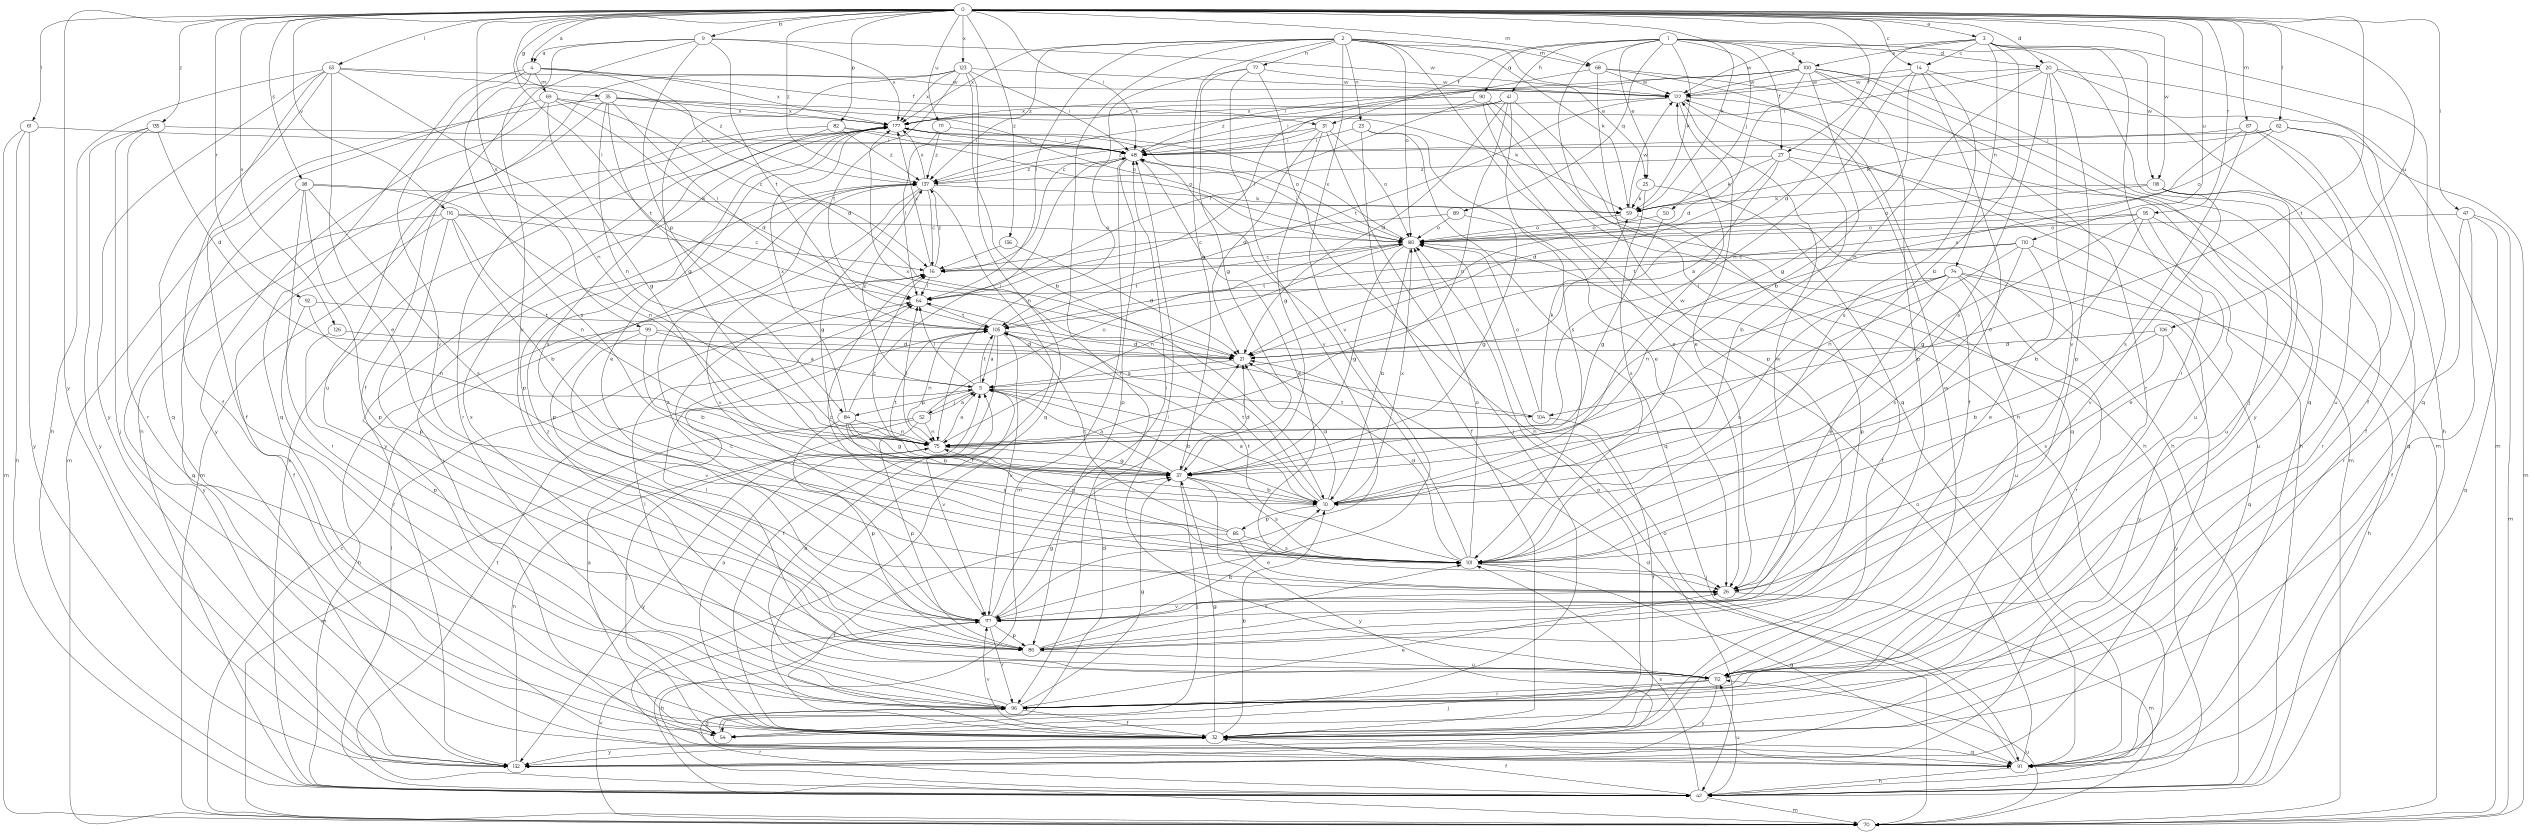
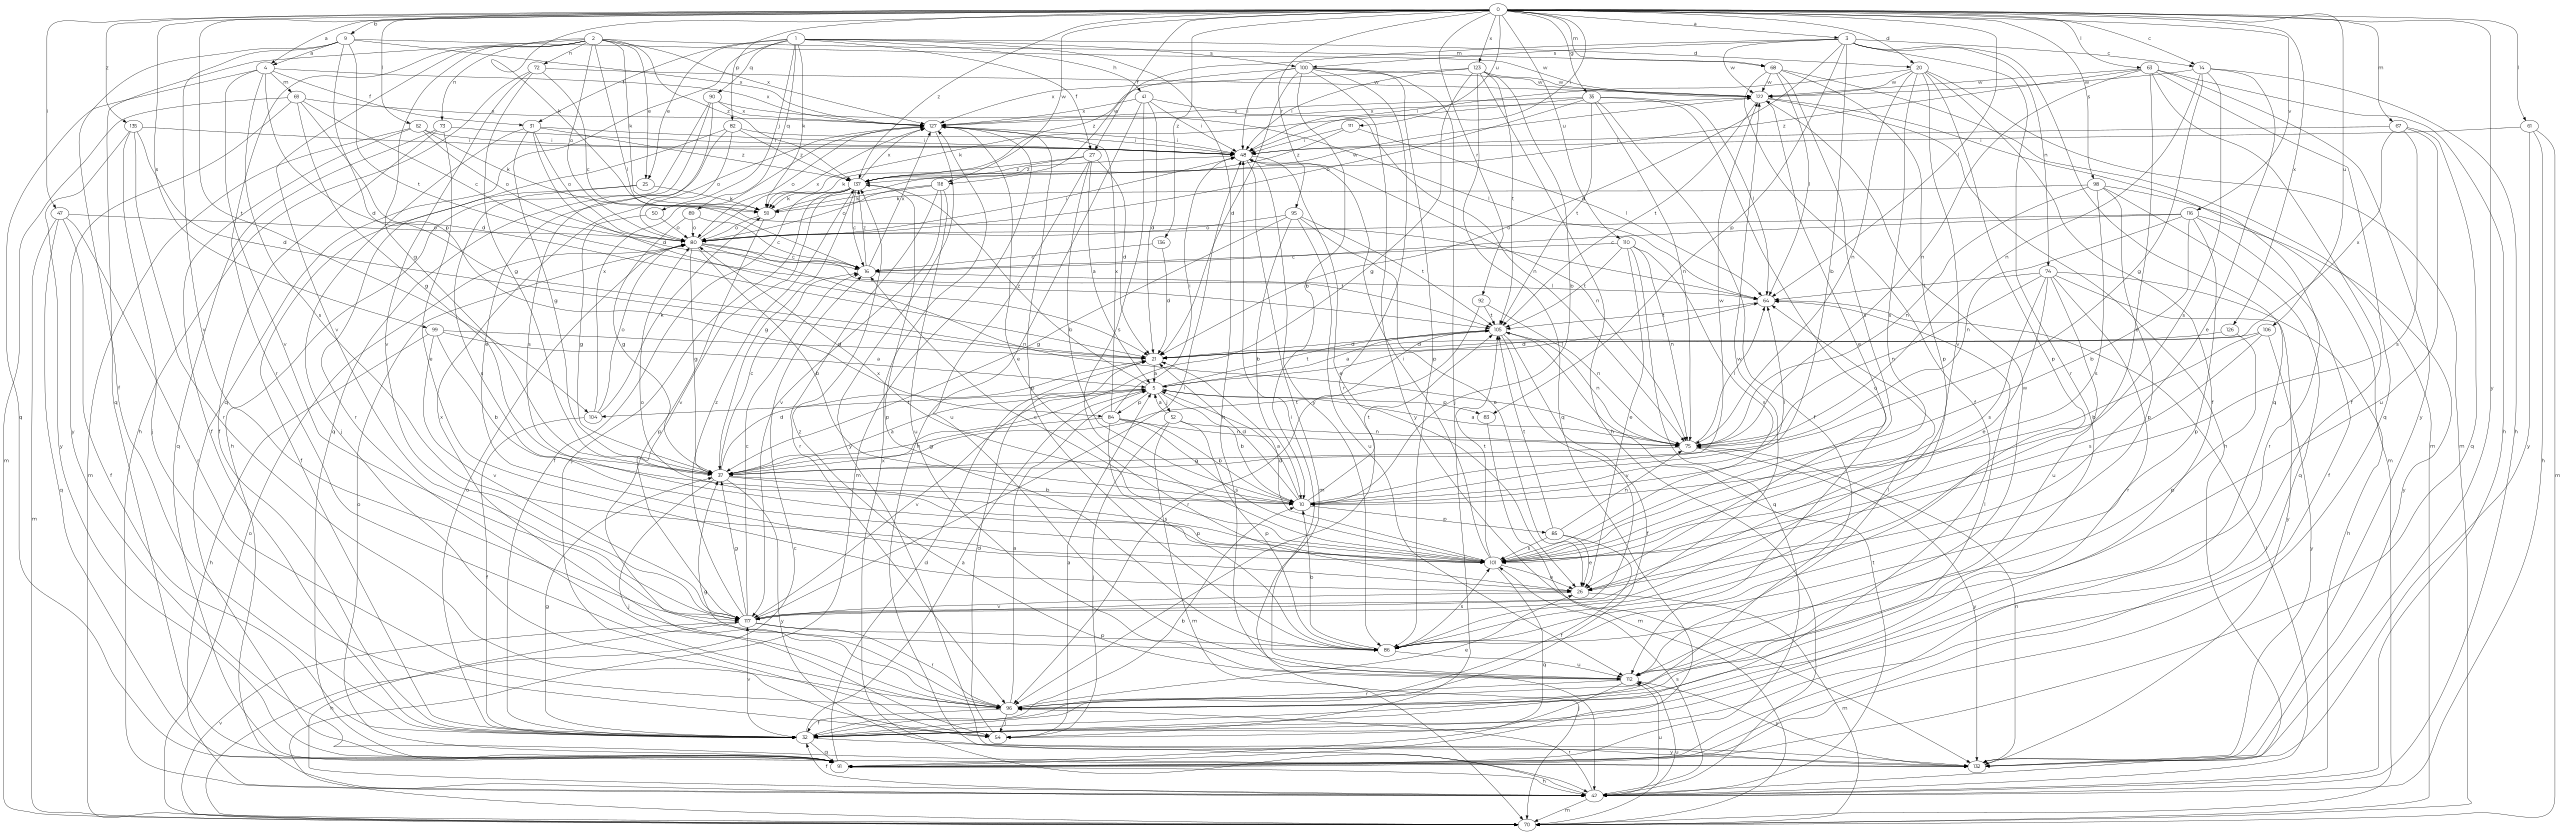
node "23": label "23" -> "73"
edge "52" -> "80": removed, label "o"
edge "48" -> "86": label "p" -> "y"
node "83": added
edge "68" -> "101": added, label "s"
edge "101" -> "26": label "j" -> "e"
